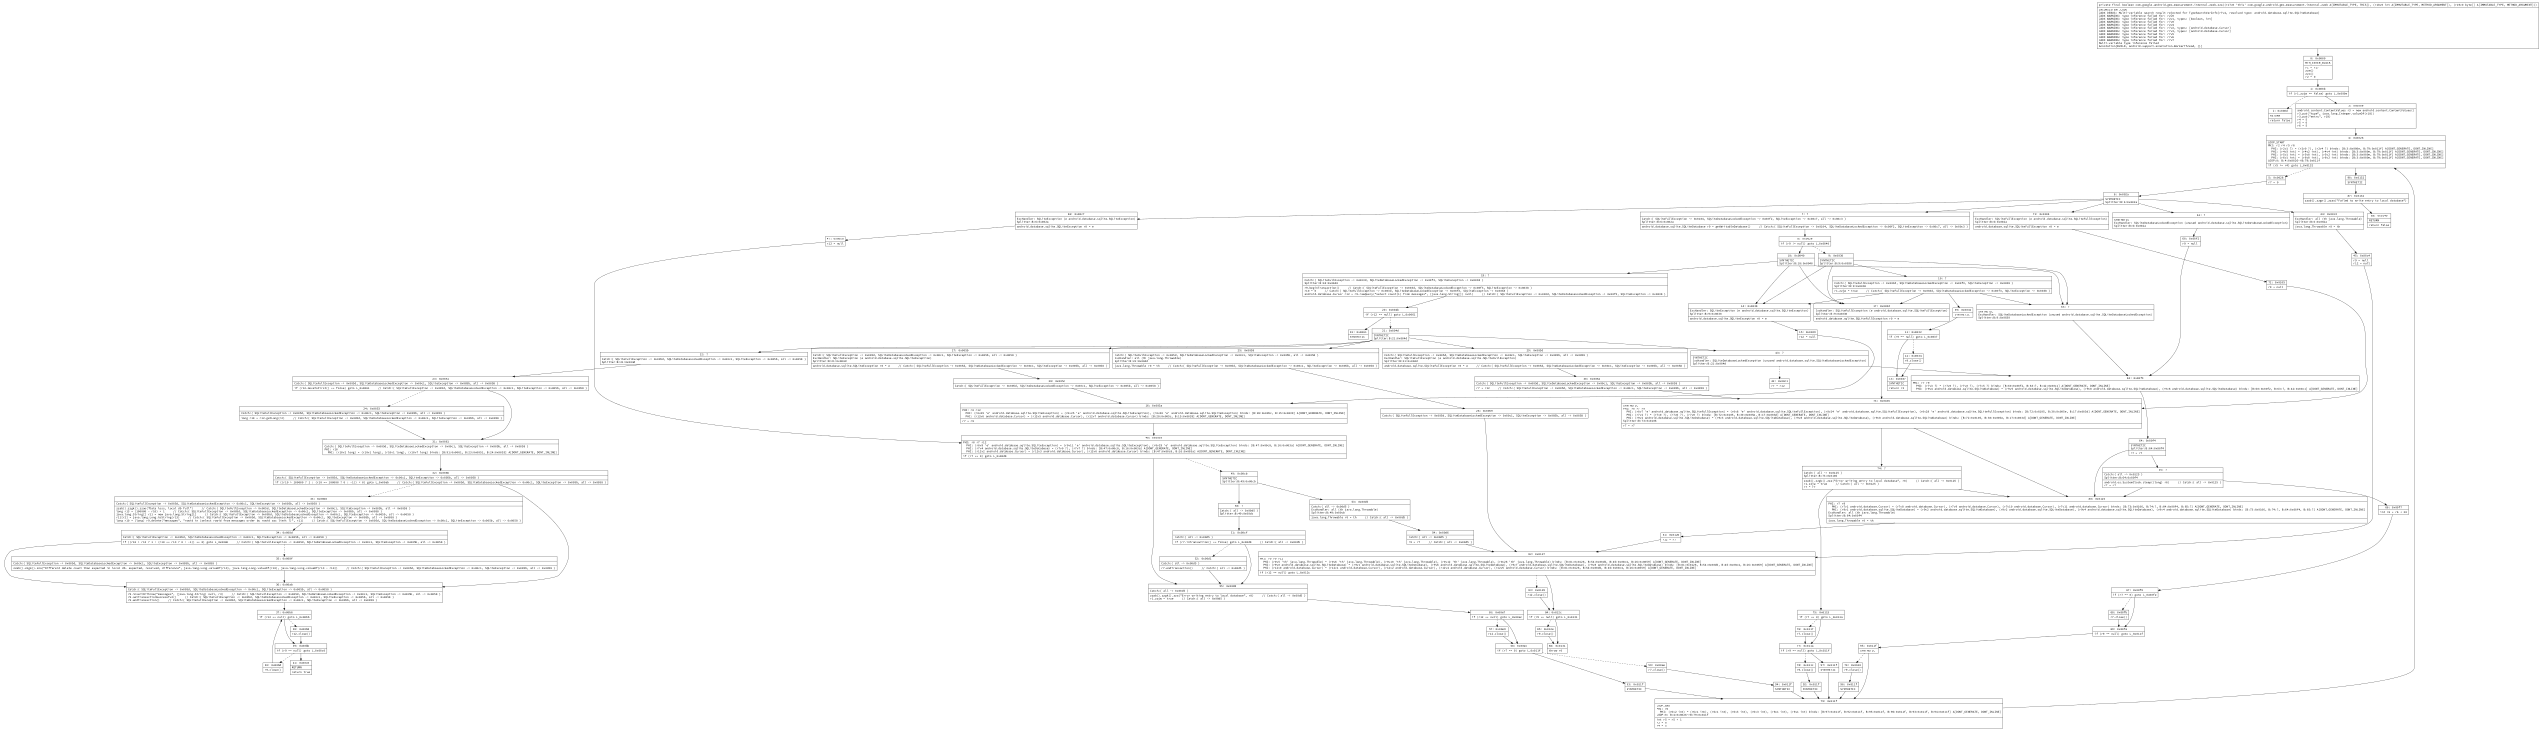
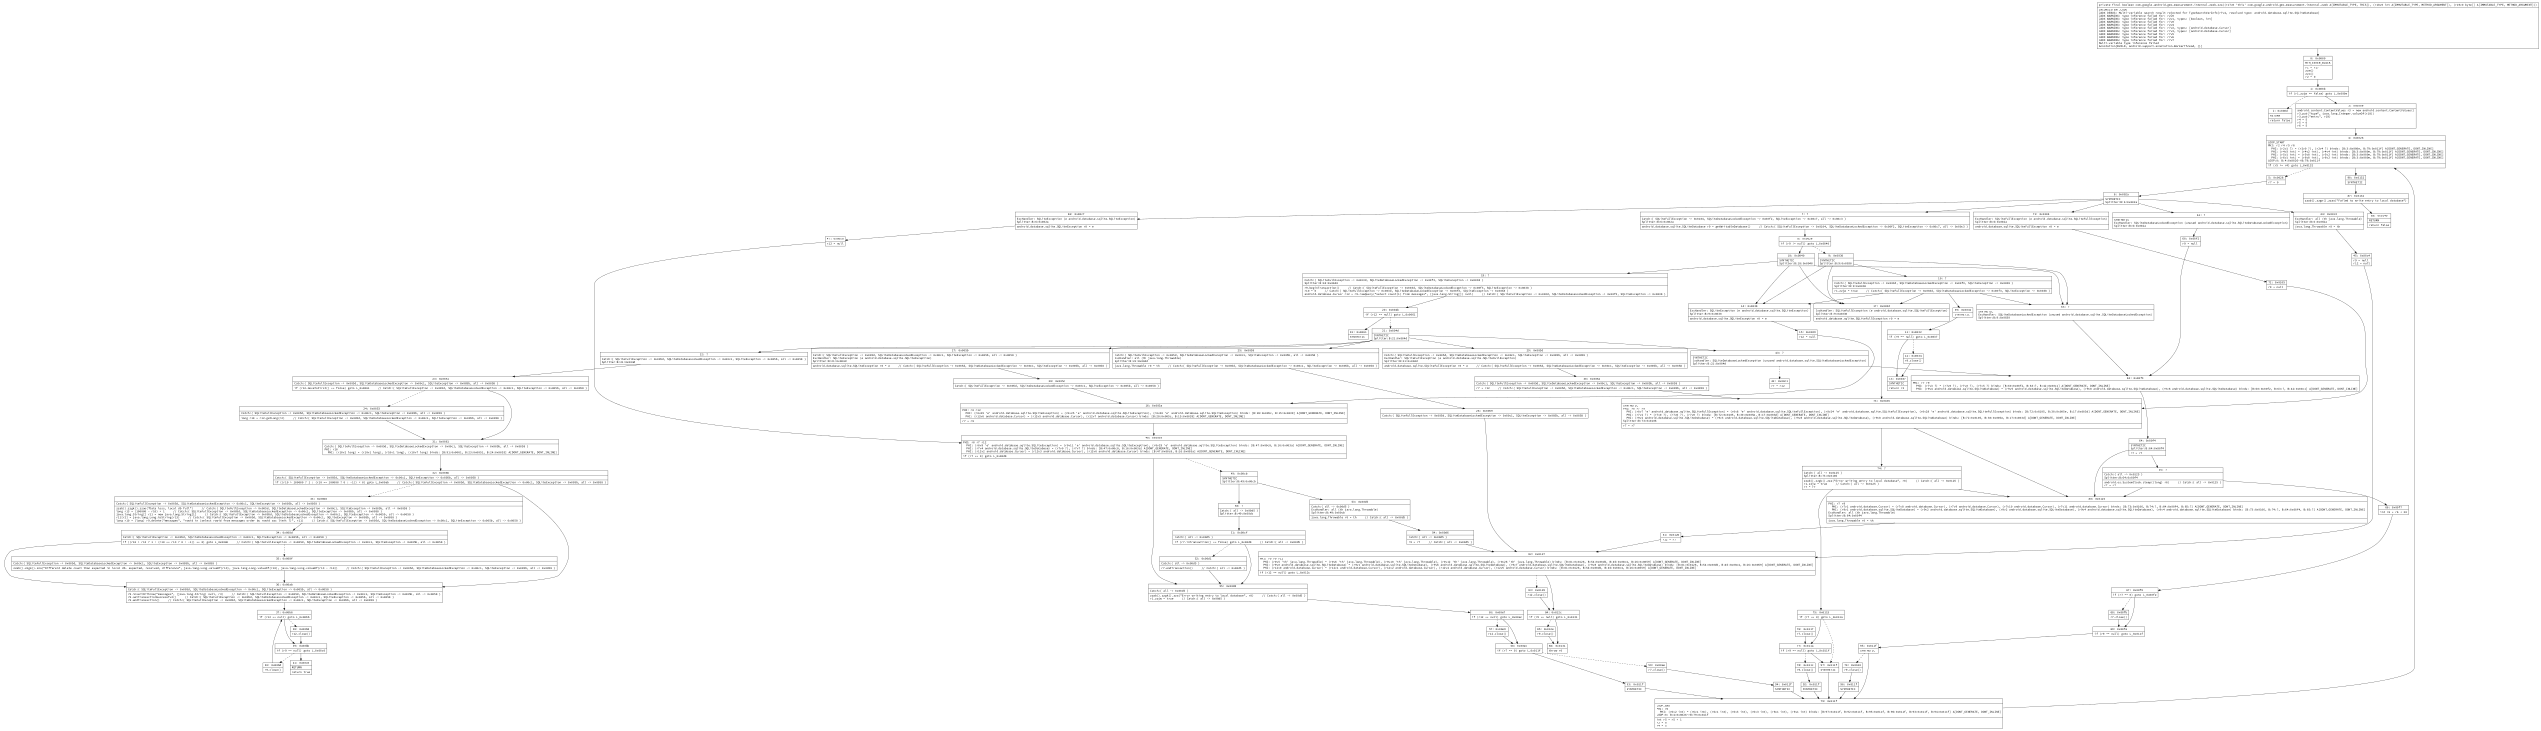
edge "75: 0x0115" -> "76: 0x0117": now "75: 0x0115" -> "97: 0x011f"
